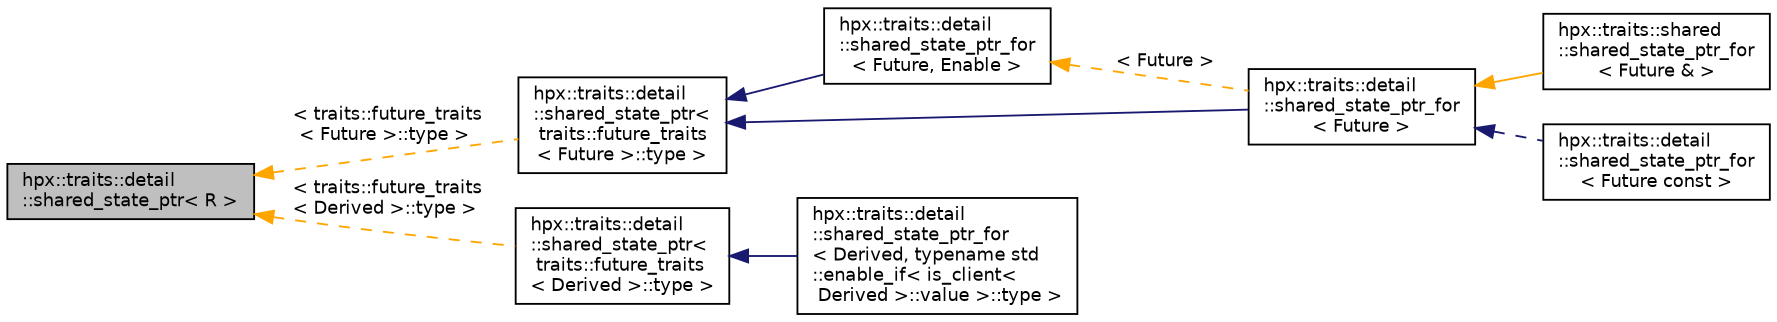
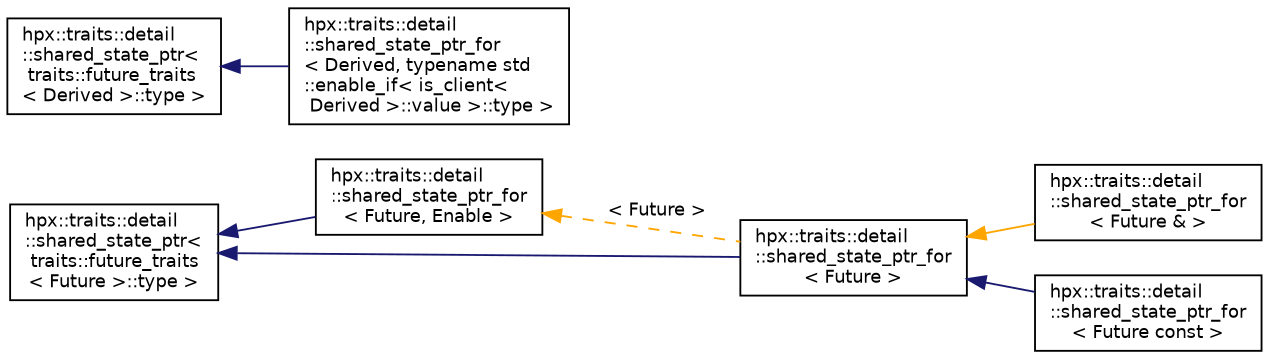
node "hpx::traits::shared ::shared_state_ptr_for < Future & >": label "hpx::traits::shared ::shared_state_ptr_for < Future & >" -> "hpx::traits::detail ::shared_state_ptr_for < Future & >"
edge "hpx::traits::detail ::shared_state_ptr_for < Future const >" -> "hpx::traits::detail ::shared_state_ptr_for < Future >": style dashed -> solid
node "hpx::traits::detail ::shared_state_ptr< R >": removed
